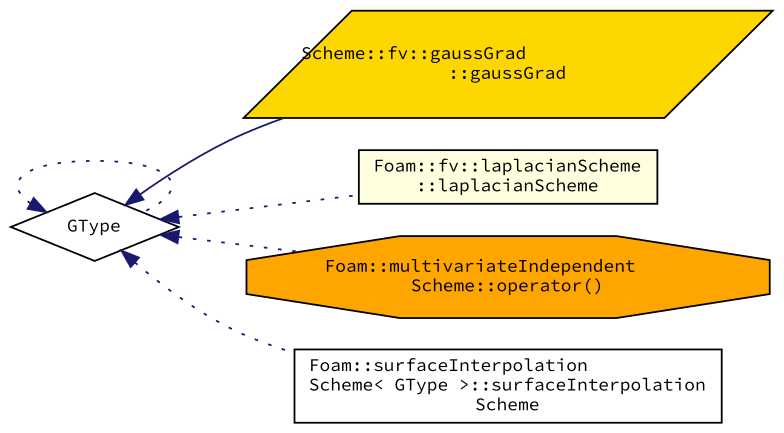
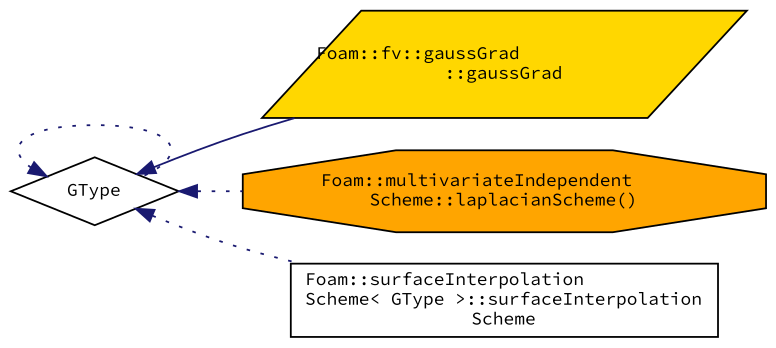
node "Scheme::fv::gaussGrad ::gaussGrad": label "Scheme::fv::gaussGrad ::gaussGrad" -> "Foam::fv::gaussGrad ::gaussGrad"
node "Foam::fv::laplacianScheme ::laplacianScheme": removed
node "Foam::multivariateIndependent Scheme::operator()": label "Foam::multivariateIndependent Scheme::operator()" -> "Foam::multivariateIndependent Scheme::laplacianScheme()"
